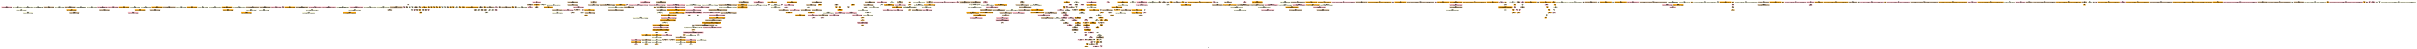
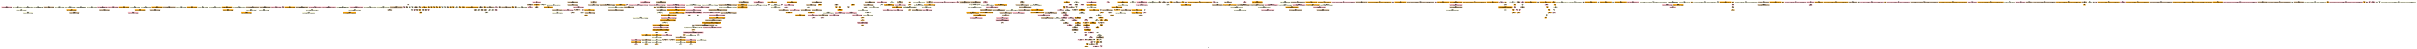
node "NodeID: 18": fillcolor tan -> orange
node "NodeID: 132": fillcolor tan -> lightyellow
node "NodeID: 739": fillcolor tan -> lightyellow
